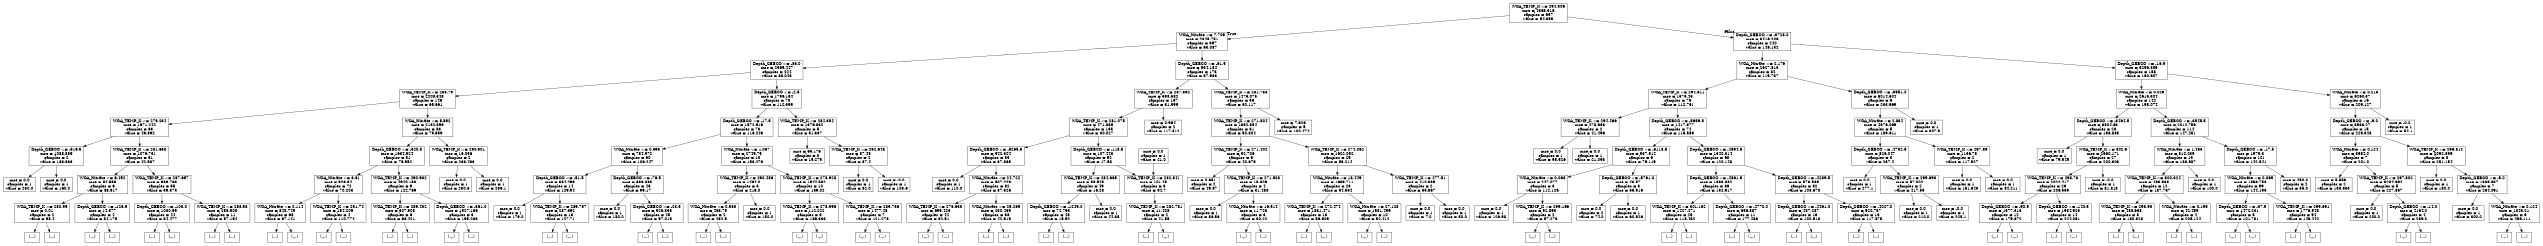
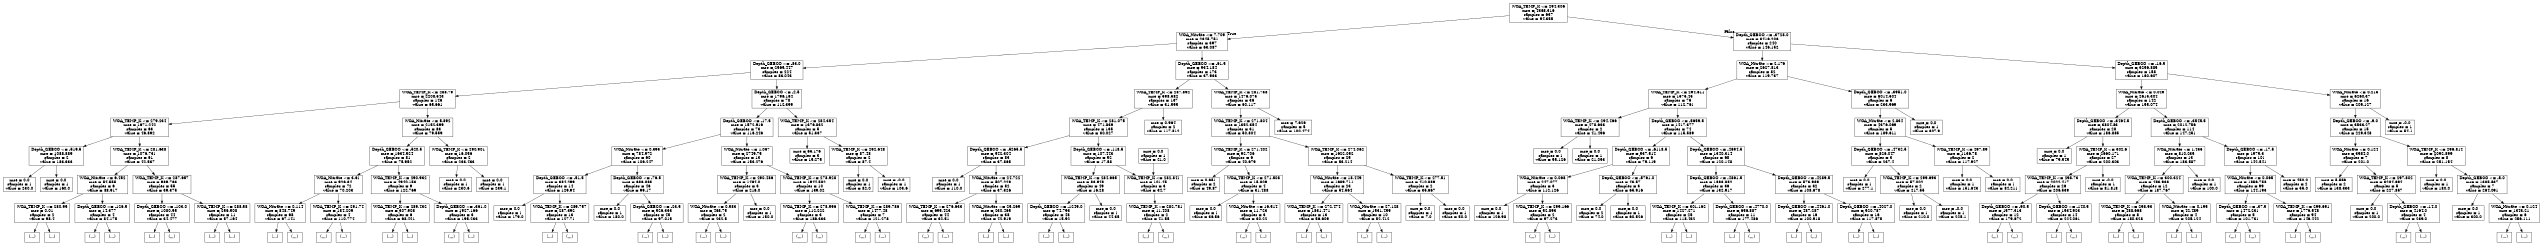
node "mse = 0.0 samples = 1 value = 55.526": label "mse = 0.0 samples = 1 value = 55.526" -> "mse = 0.0 samples = 1 value = 55.126"
